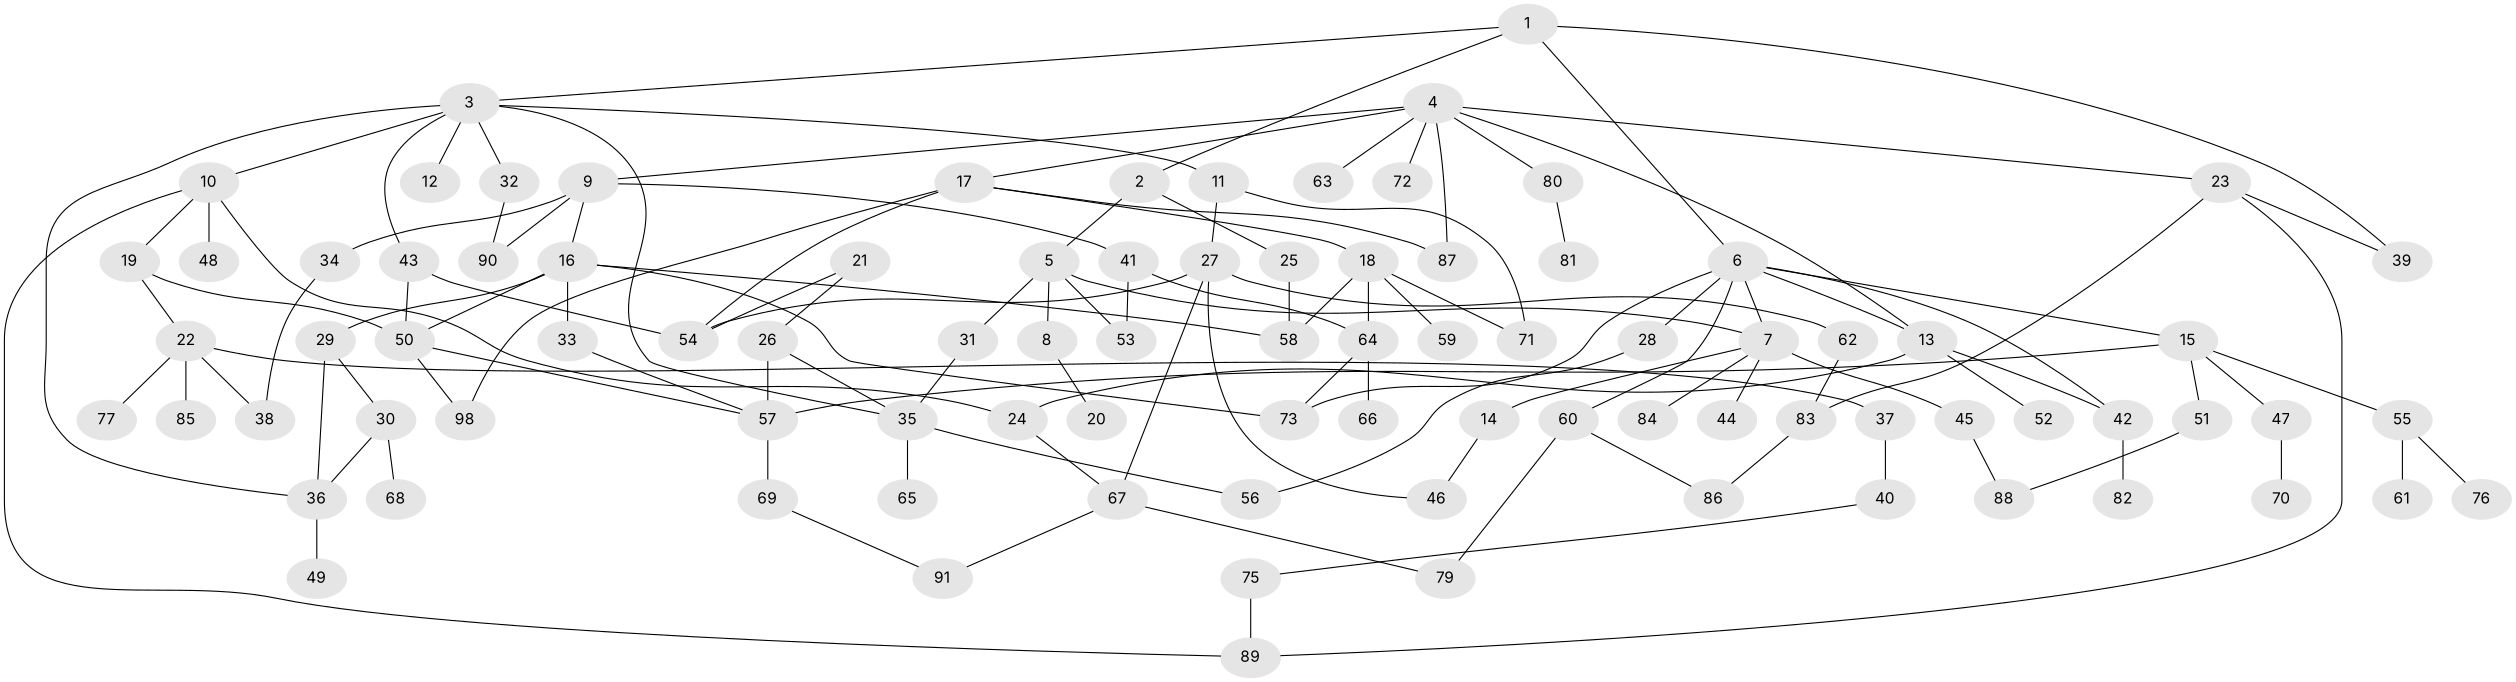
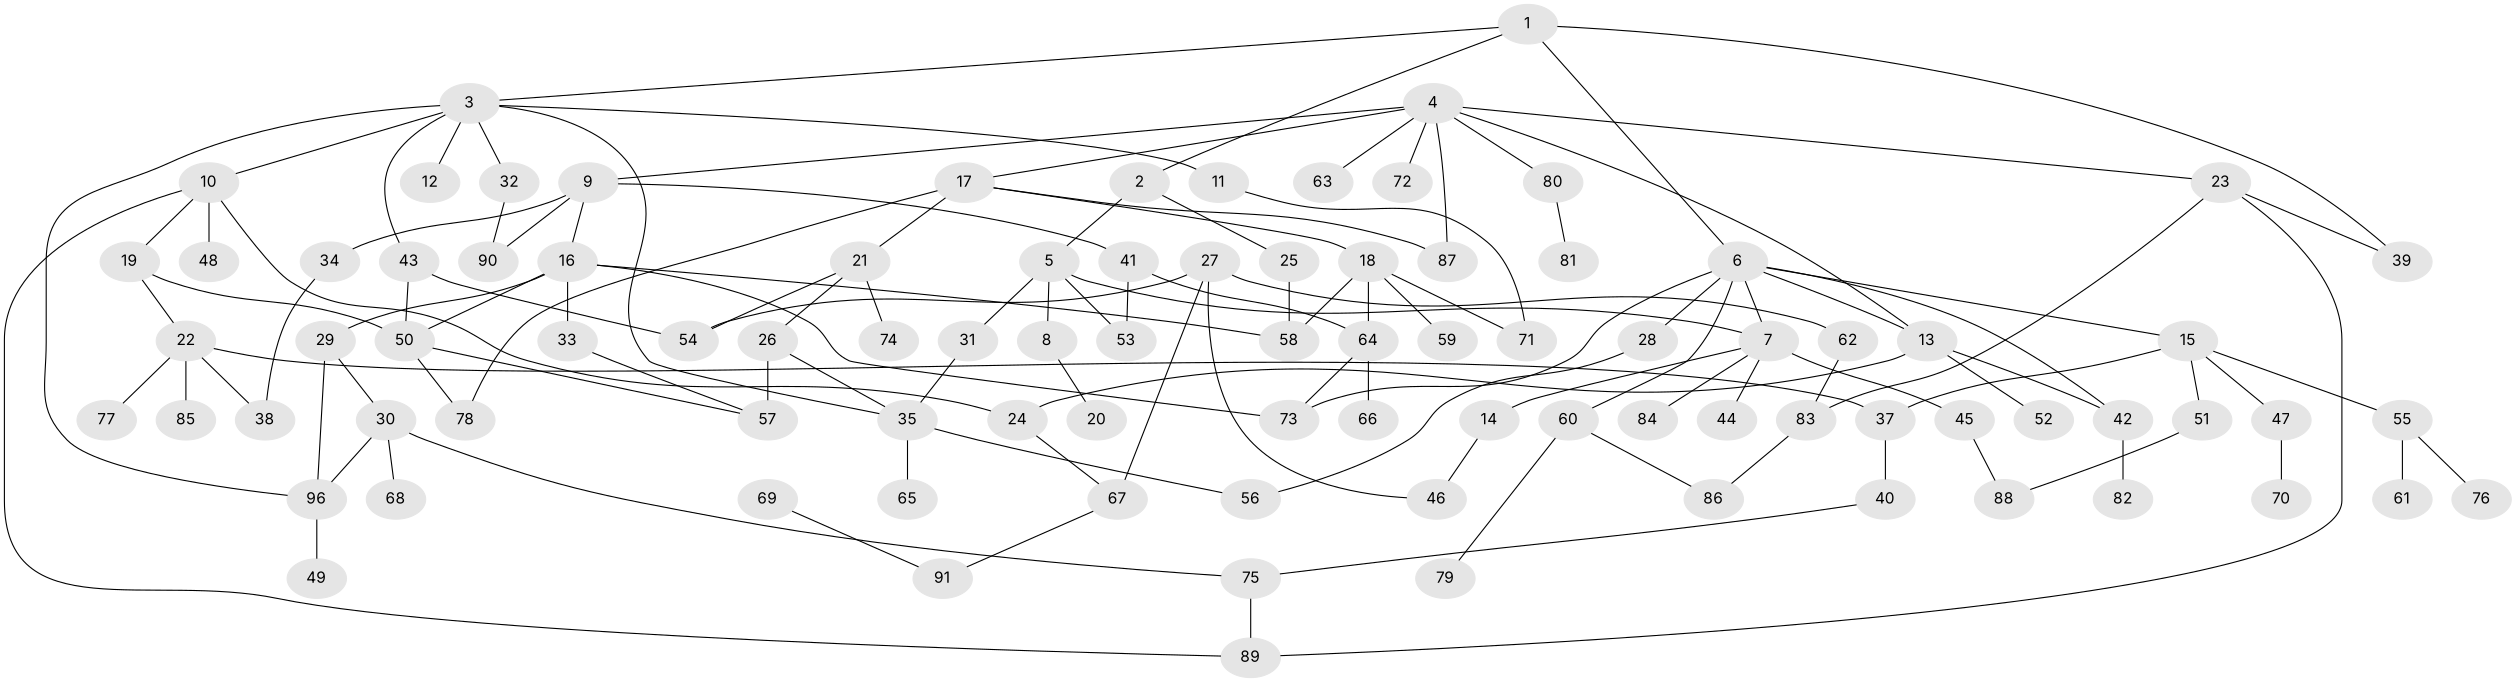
edge "11" -- "27": removed
edge "17" -- "54": now "17" -- "21"
node "74": added
edge "15" -- "57": now "15" -- "37"
node "98": label "98" -> "78"
edge "57" -- "69": removed
node "36": label "36" -> "96"
edge "30" -- "75": added
edge "67" -- "79": removed
